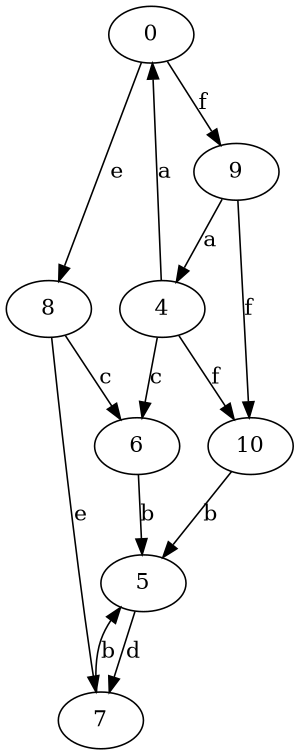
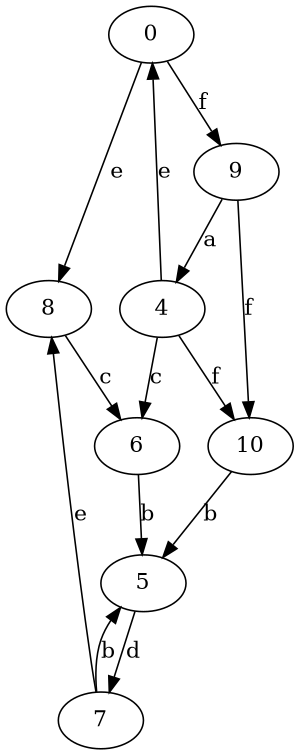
edge "4" -> "0": label "a" -> "e"
edge "8" -> "7": reversed
